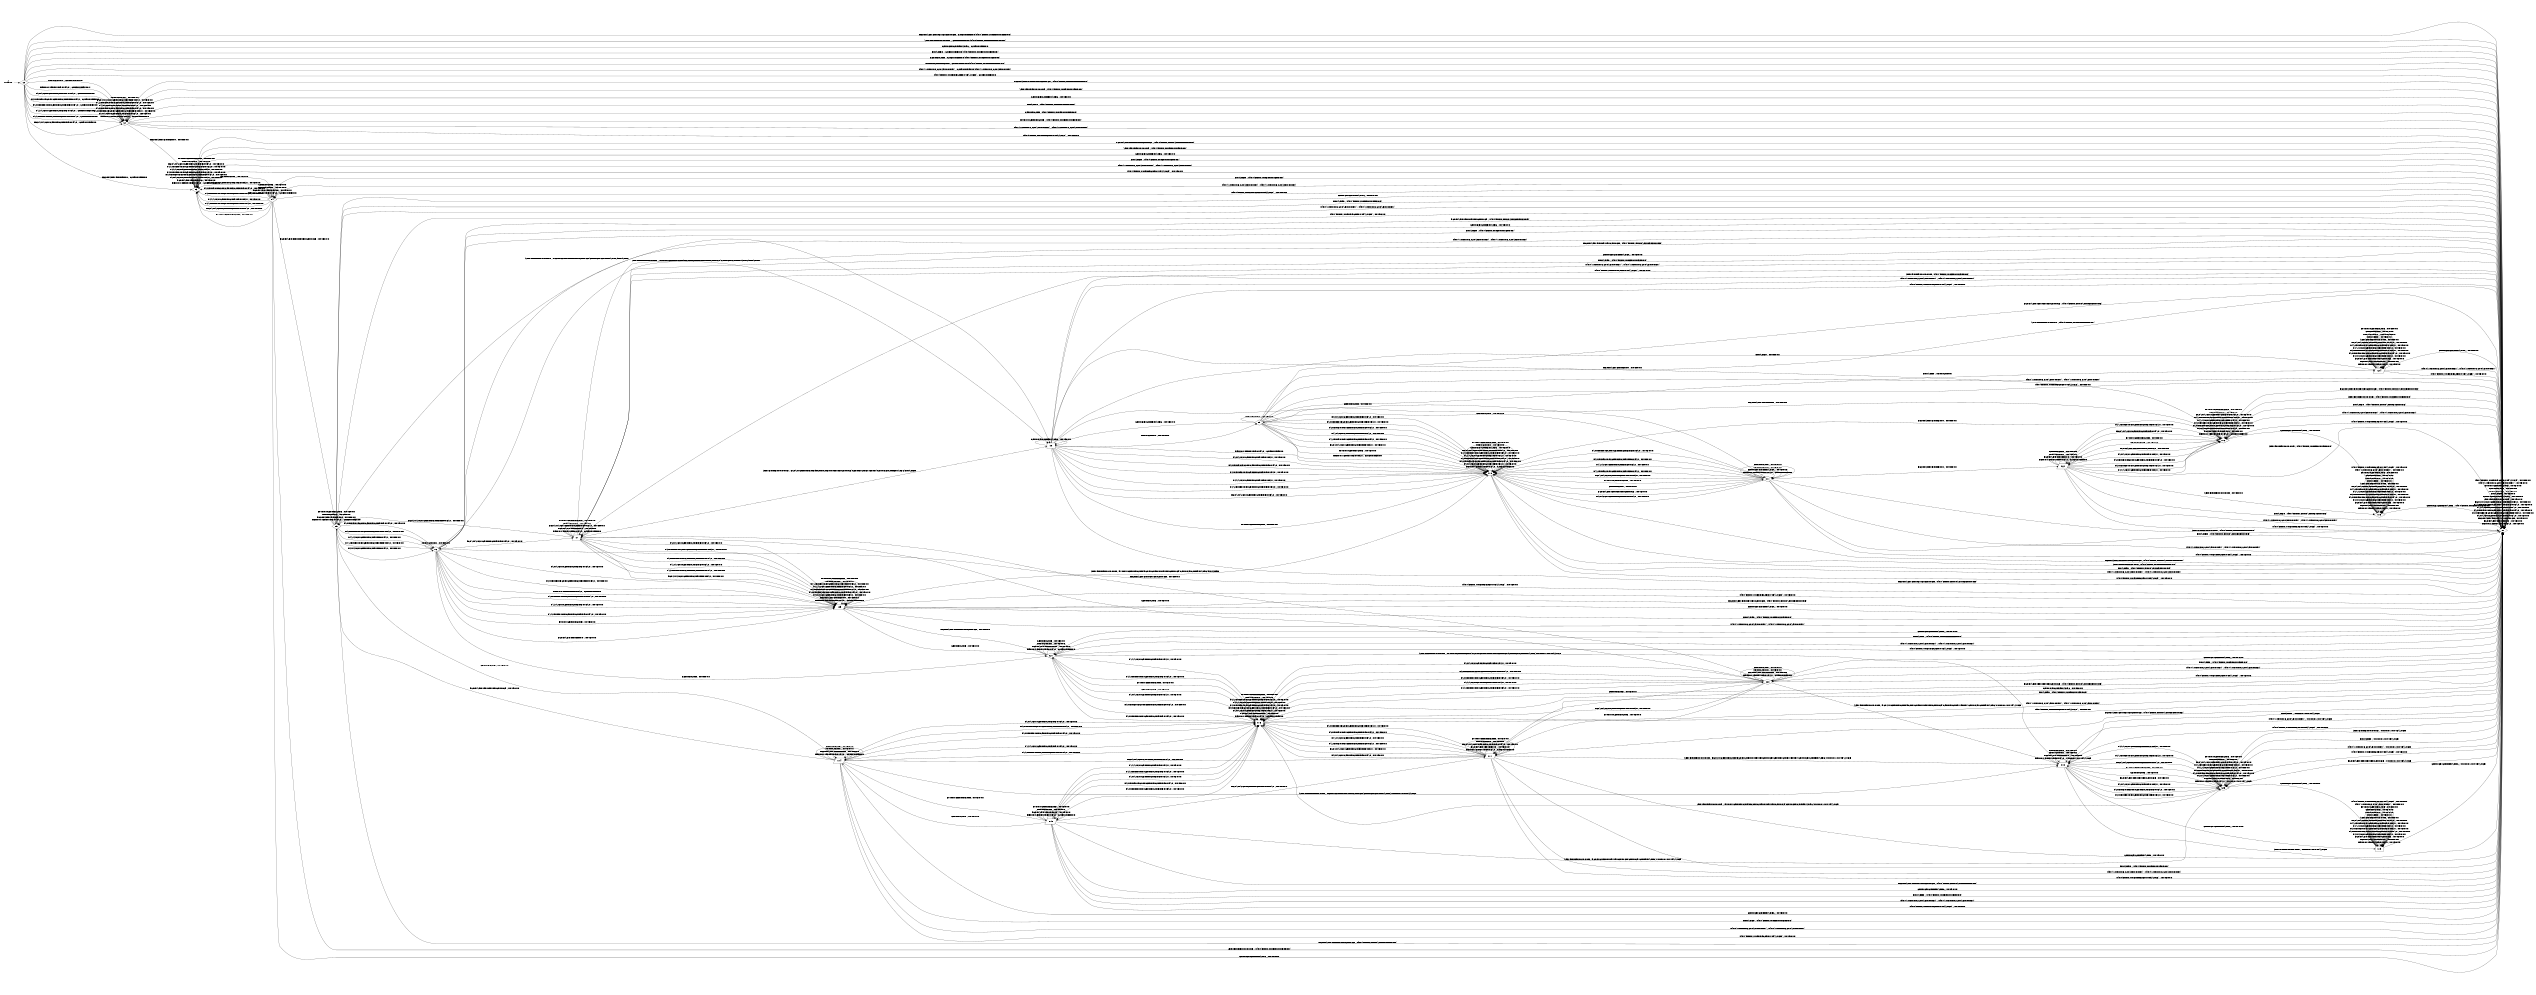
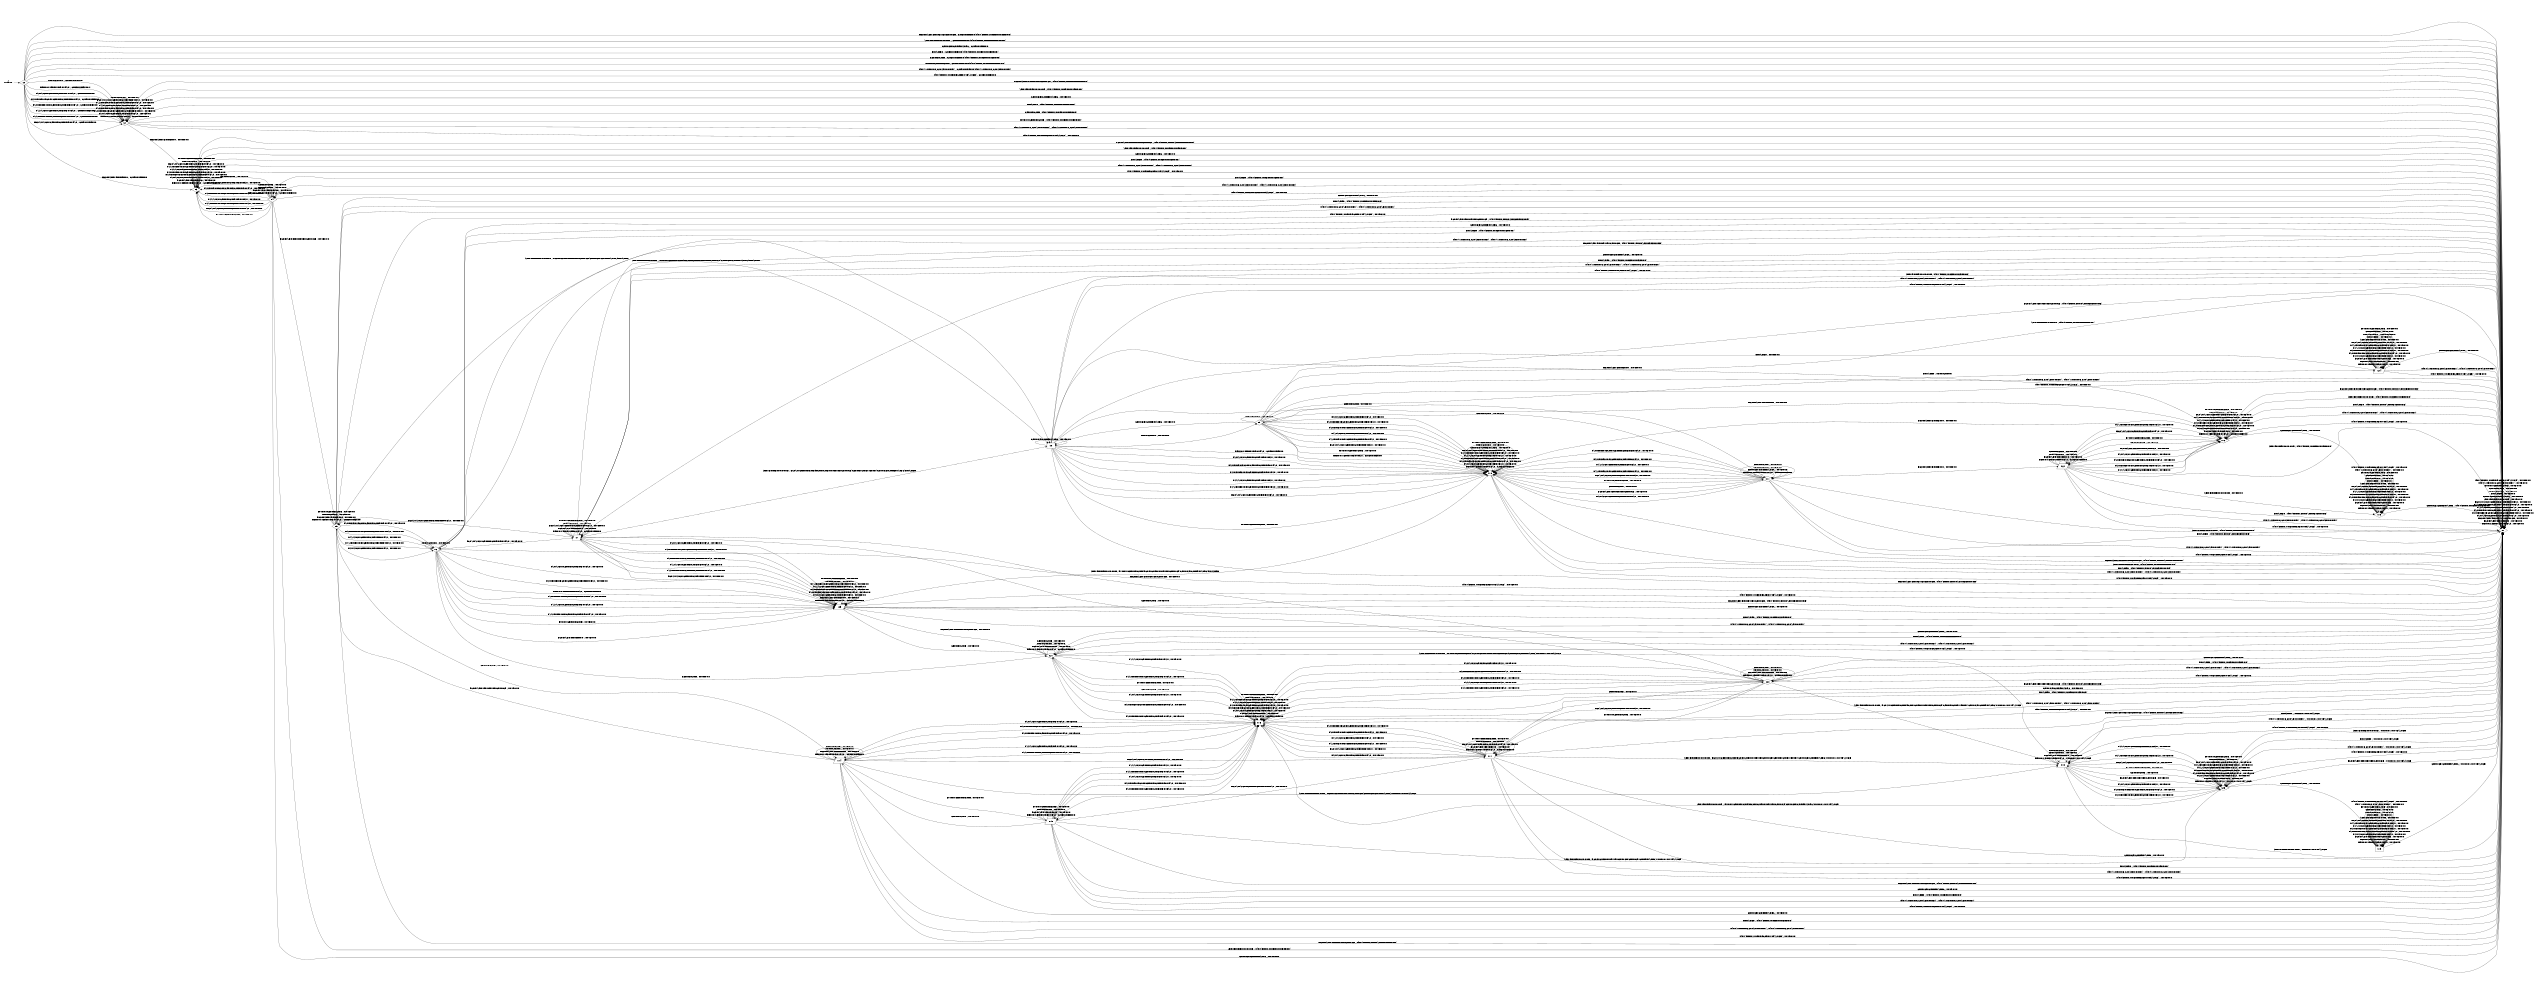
edge "s18" -> "s19": removed, label "CHANGE_CIPHER_SPEC / TIMEOUT"
